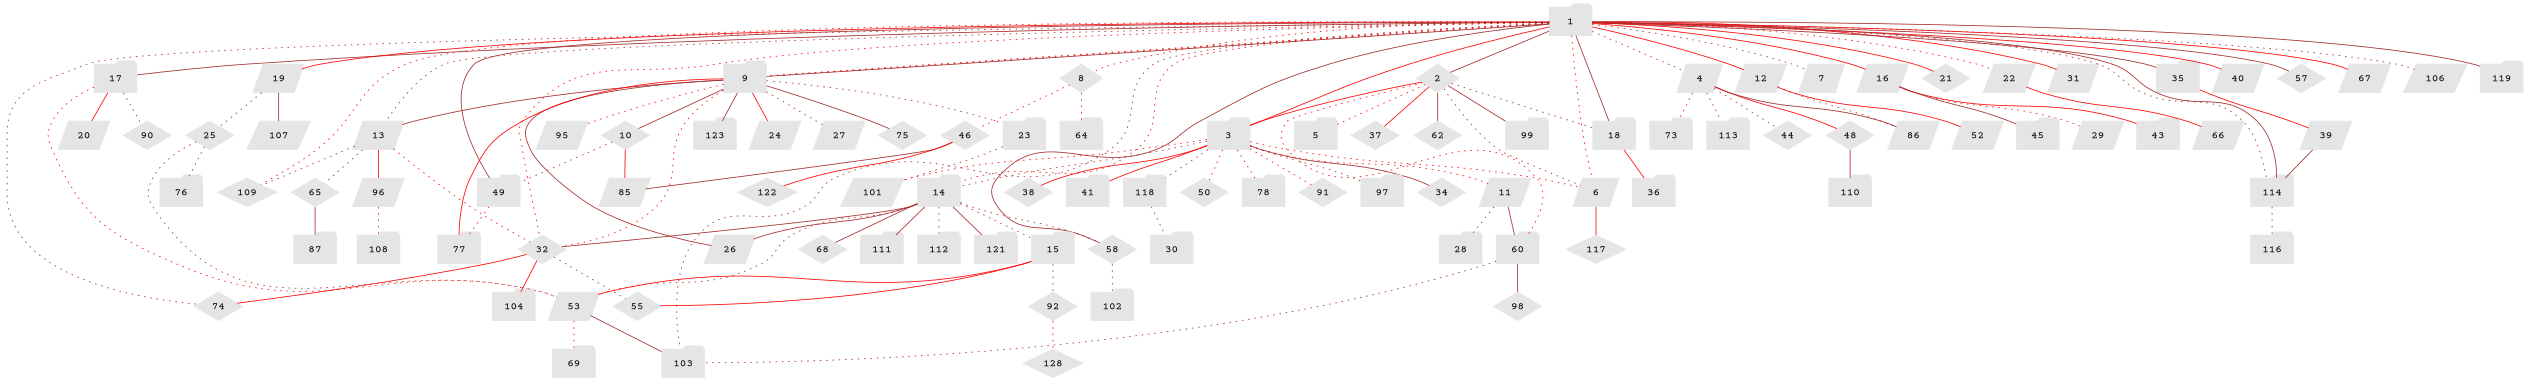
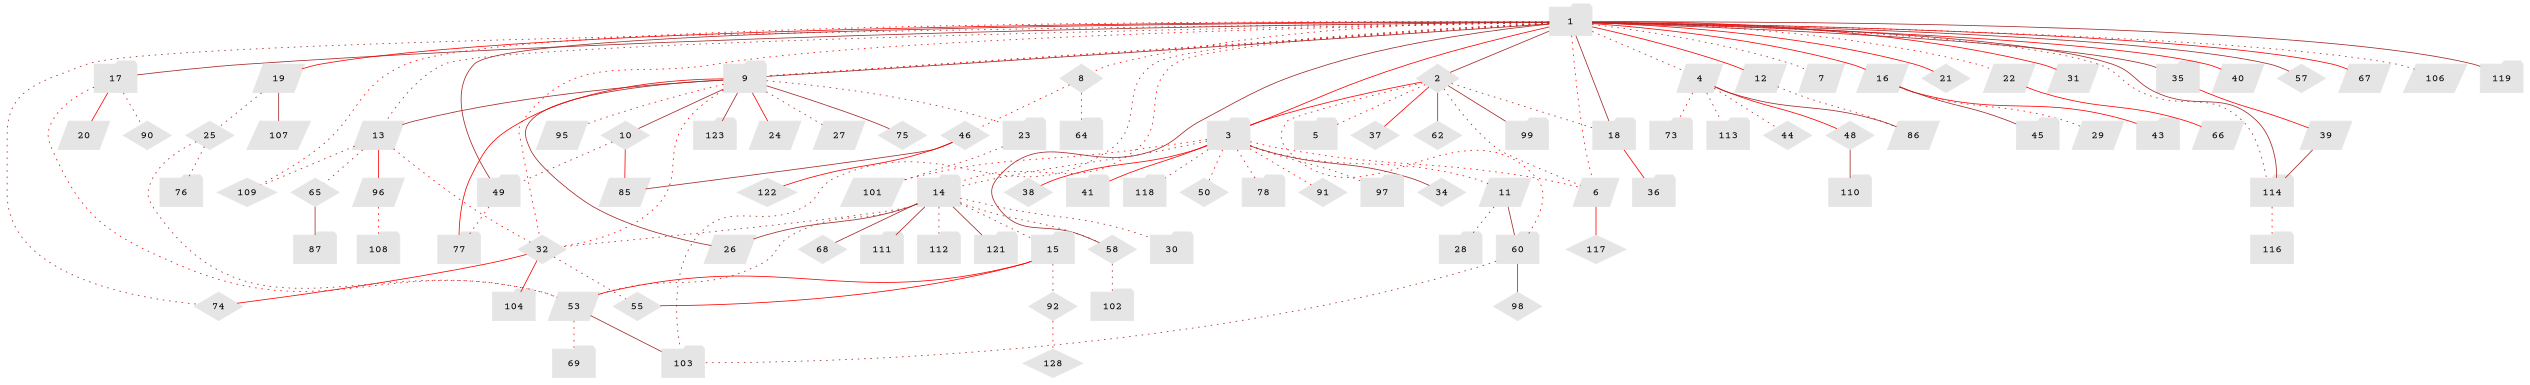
node "52": removed
edge "118" -- "30": now "14" -- "30"
edge "14" -- "32": style solid -> dotted
